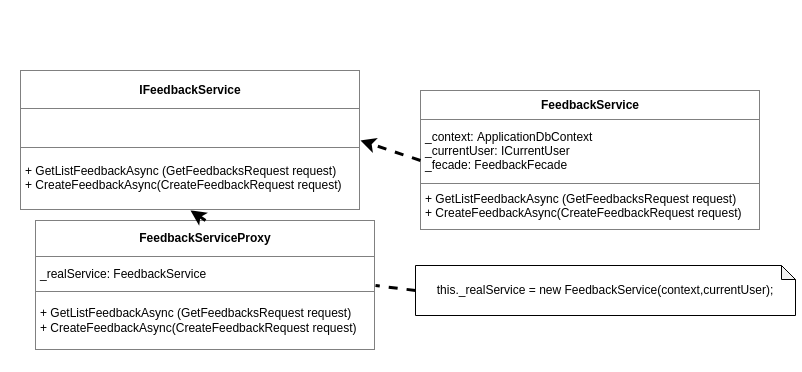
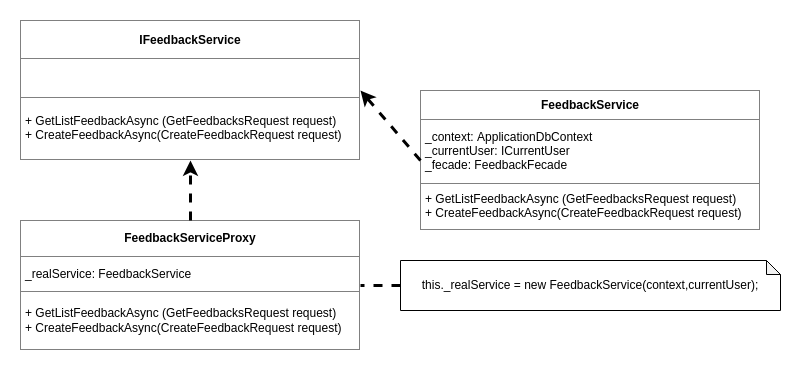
node "IFeedbackService + GetListFeedbackAsync (GetFeedbacksRequest request) + CreateFeedbackAsync(CreateFeedbackRequest request)": moved (191, 141) -> (191, 91)
node "FeedbackServiceProxy _realService: FeedbackService + GetListFeedbackAsync (GetFeedbacksRequest request) + CreateFeedbackAsync(CreateFeedbackRequest request)": moved (206, 286) -> (191, 286)
node "this._realService = new FeedbackService(context,currentUser);": moved (606, 291) -> (591, 286)
